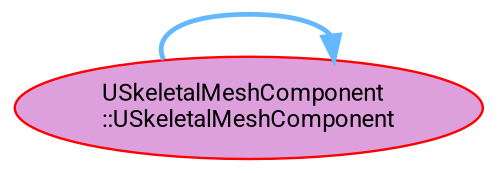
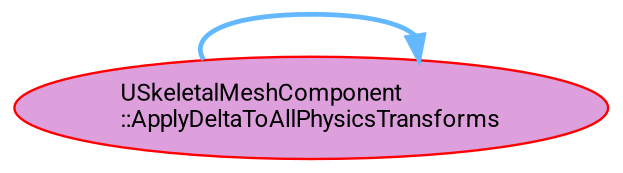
node "USkeletalMeshComponent ::USkeletalMeshComponent": label "USkeletalMeshComponent ::USkeletalMeshComponent" -> "USkeletalMeshComponent ::ApplyDeltaToAllPhysicsTransforms"
